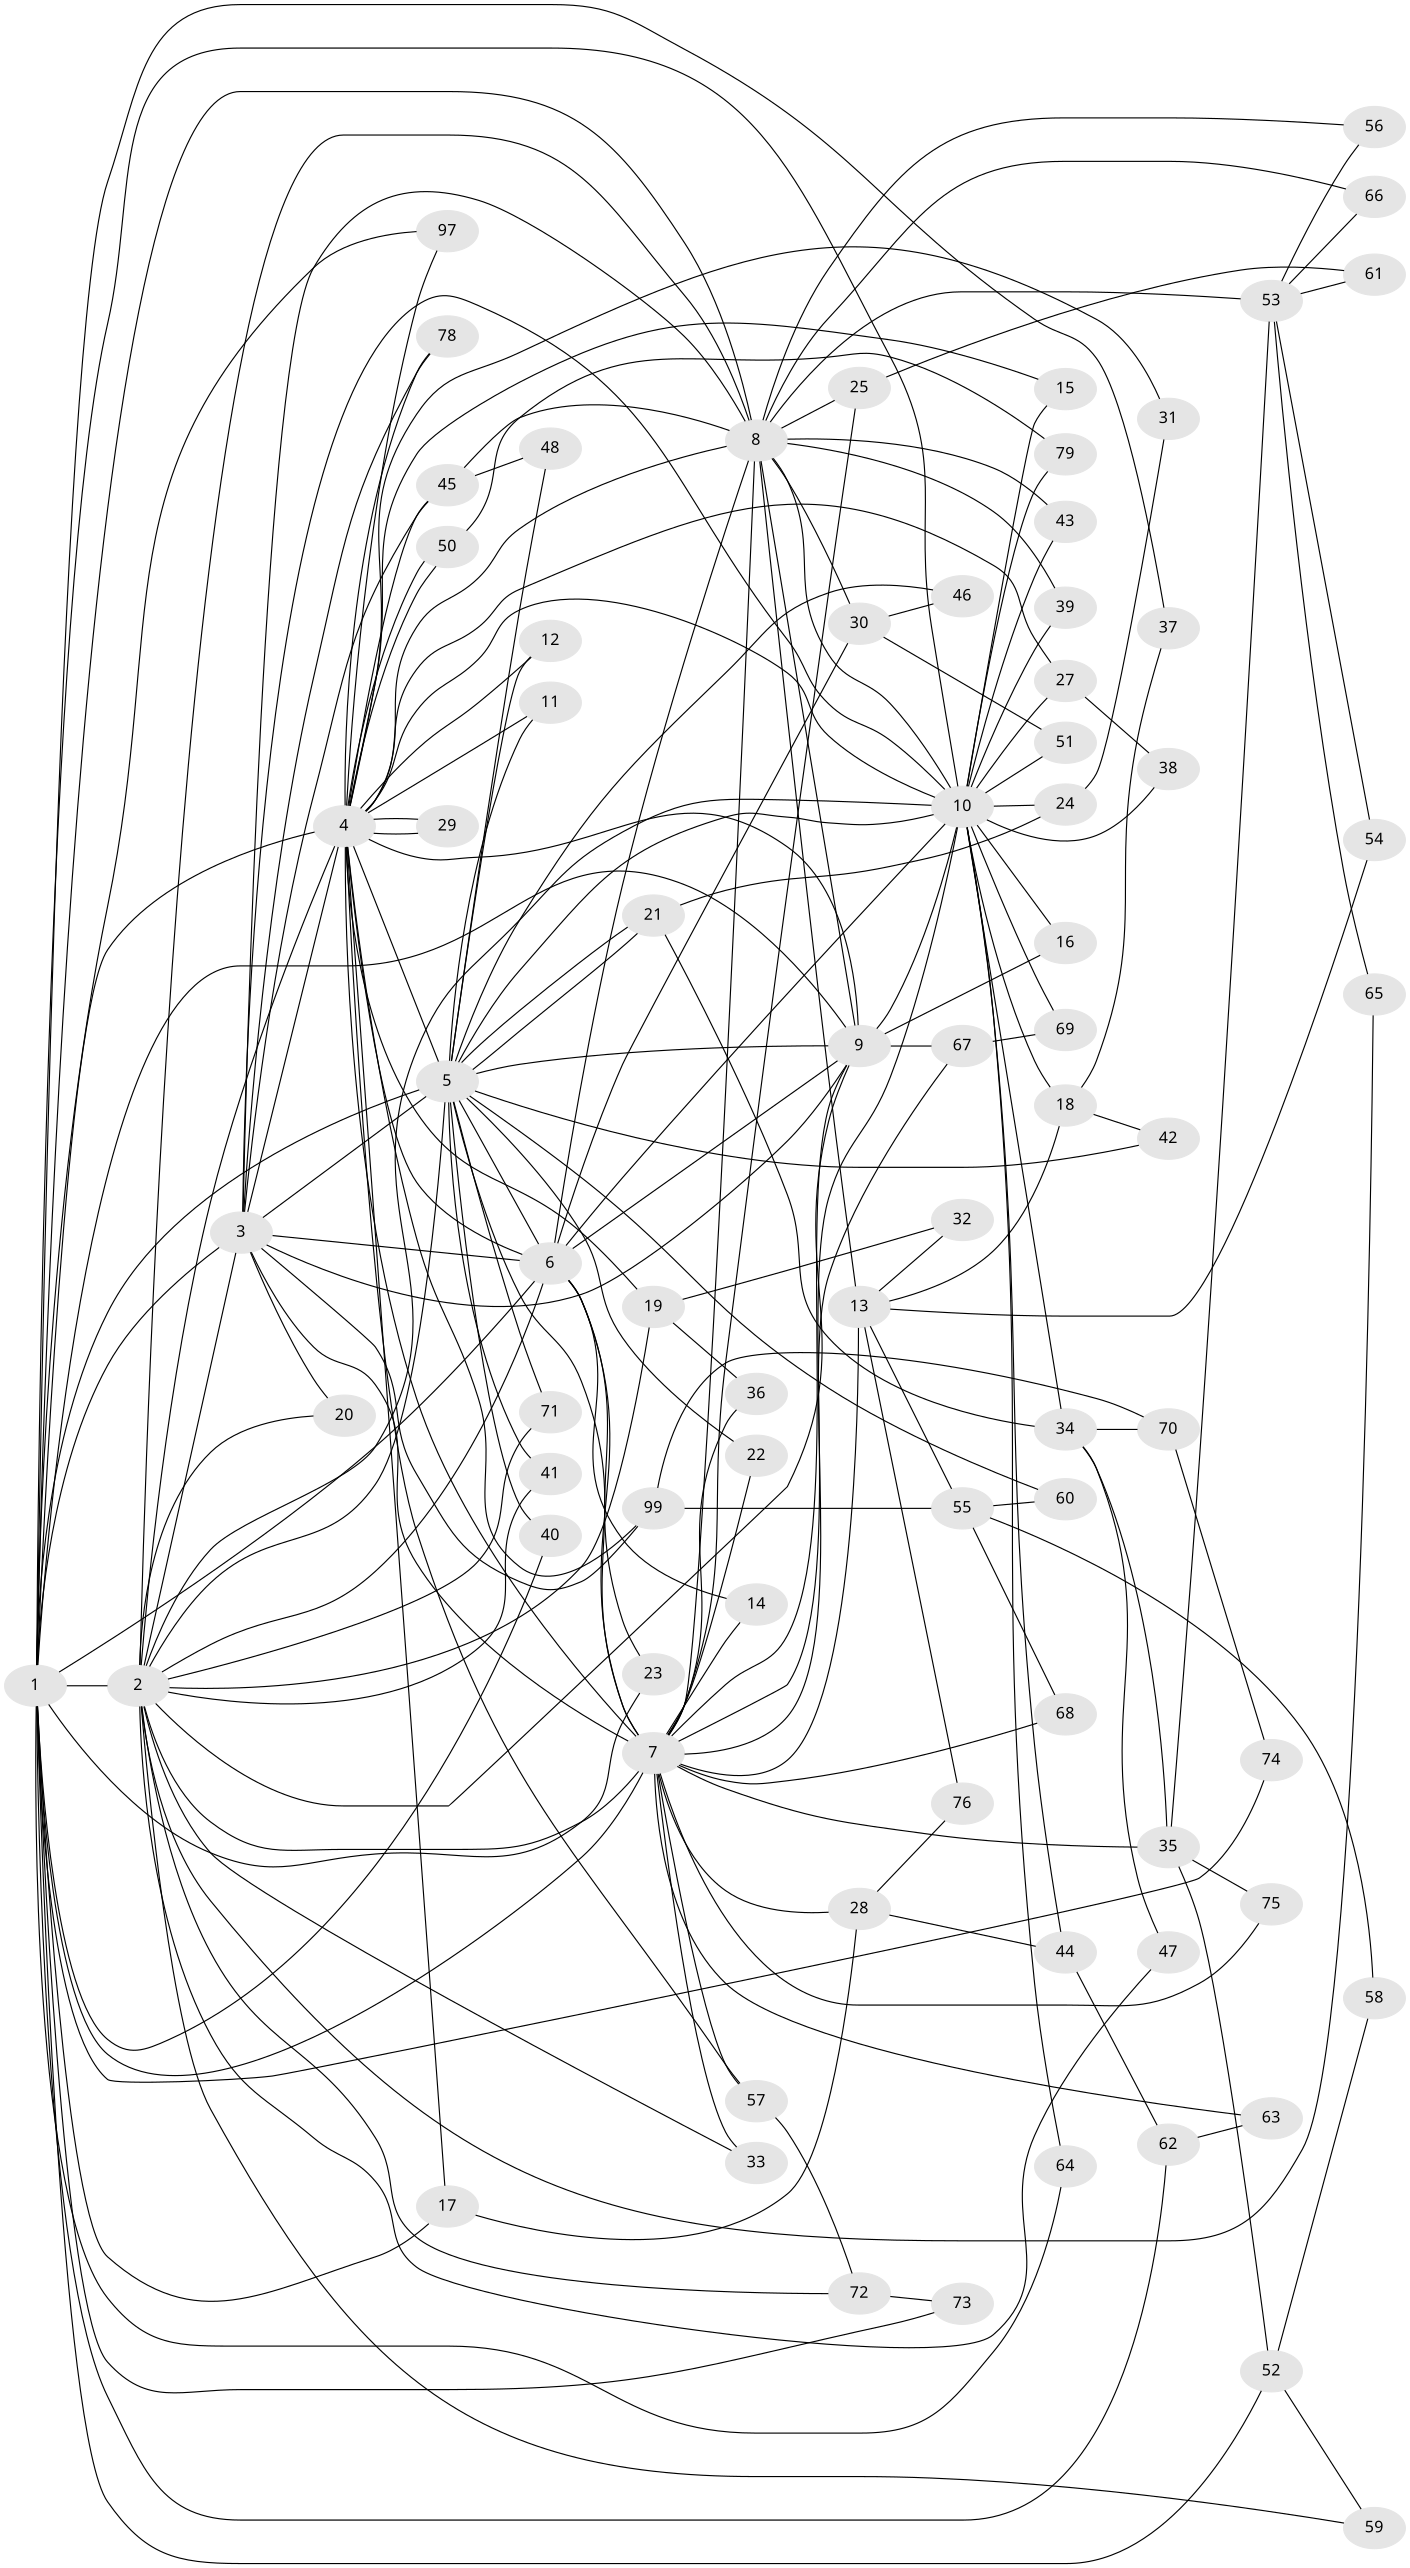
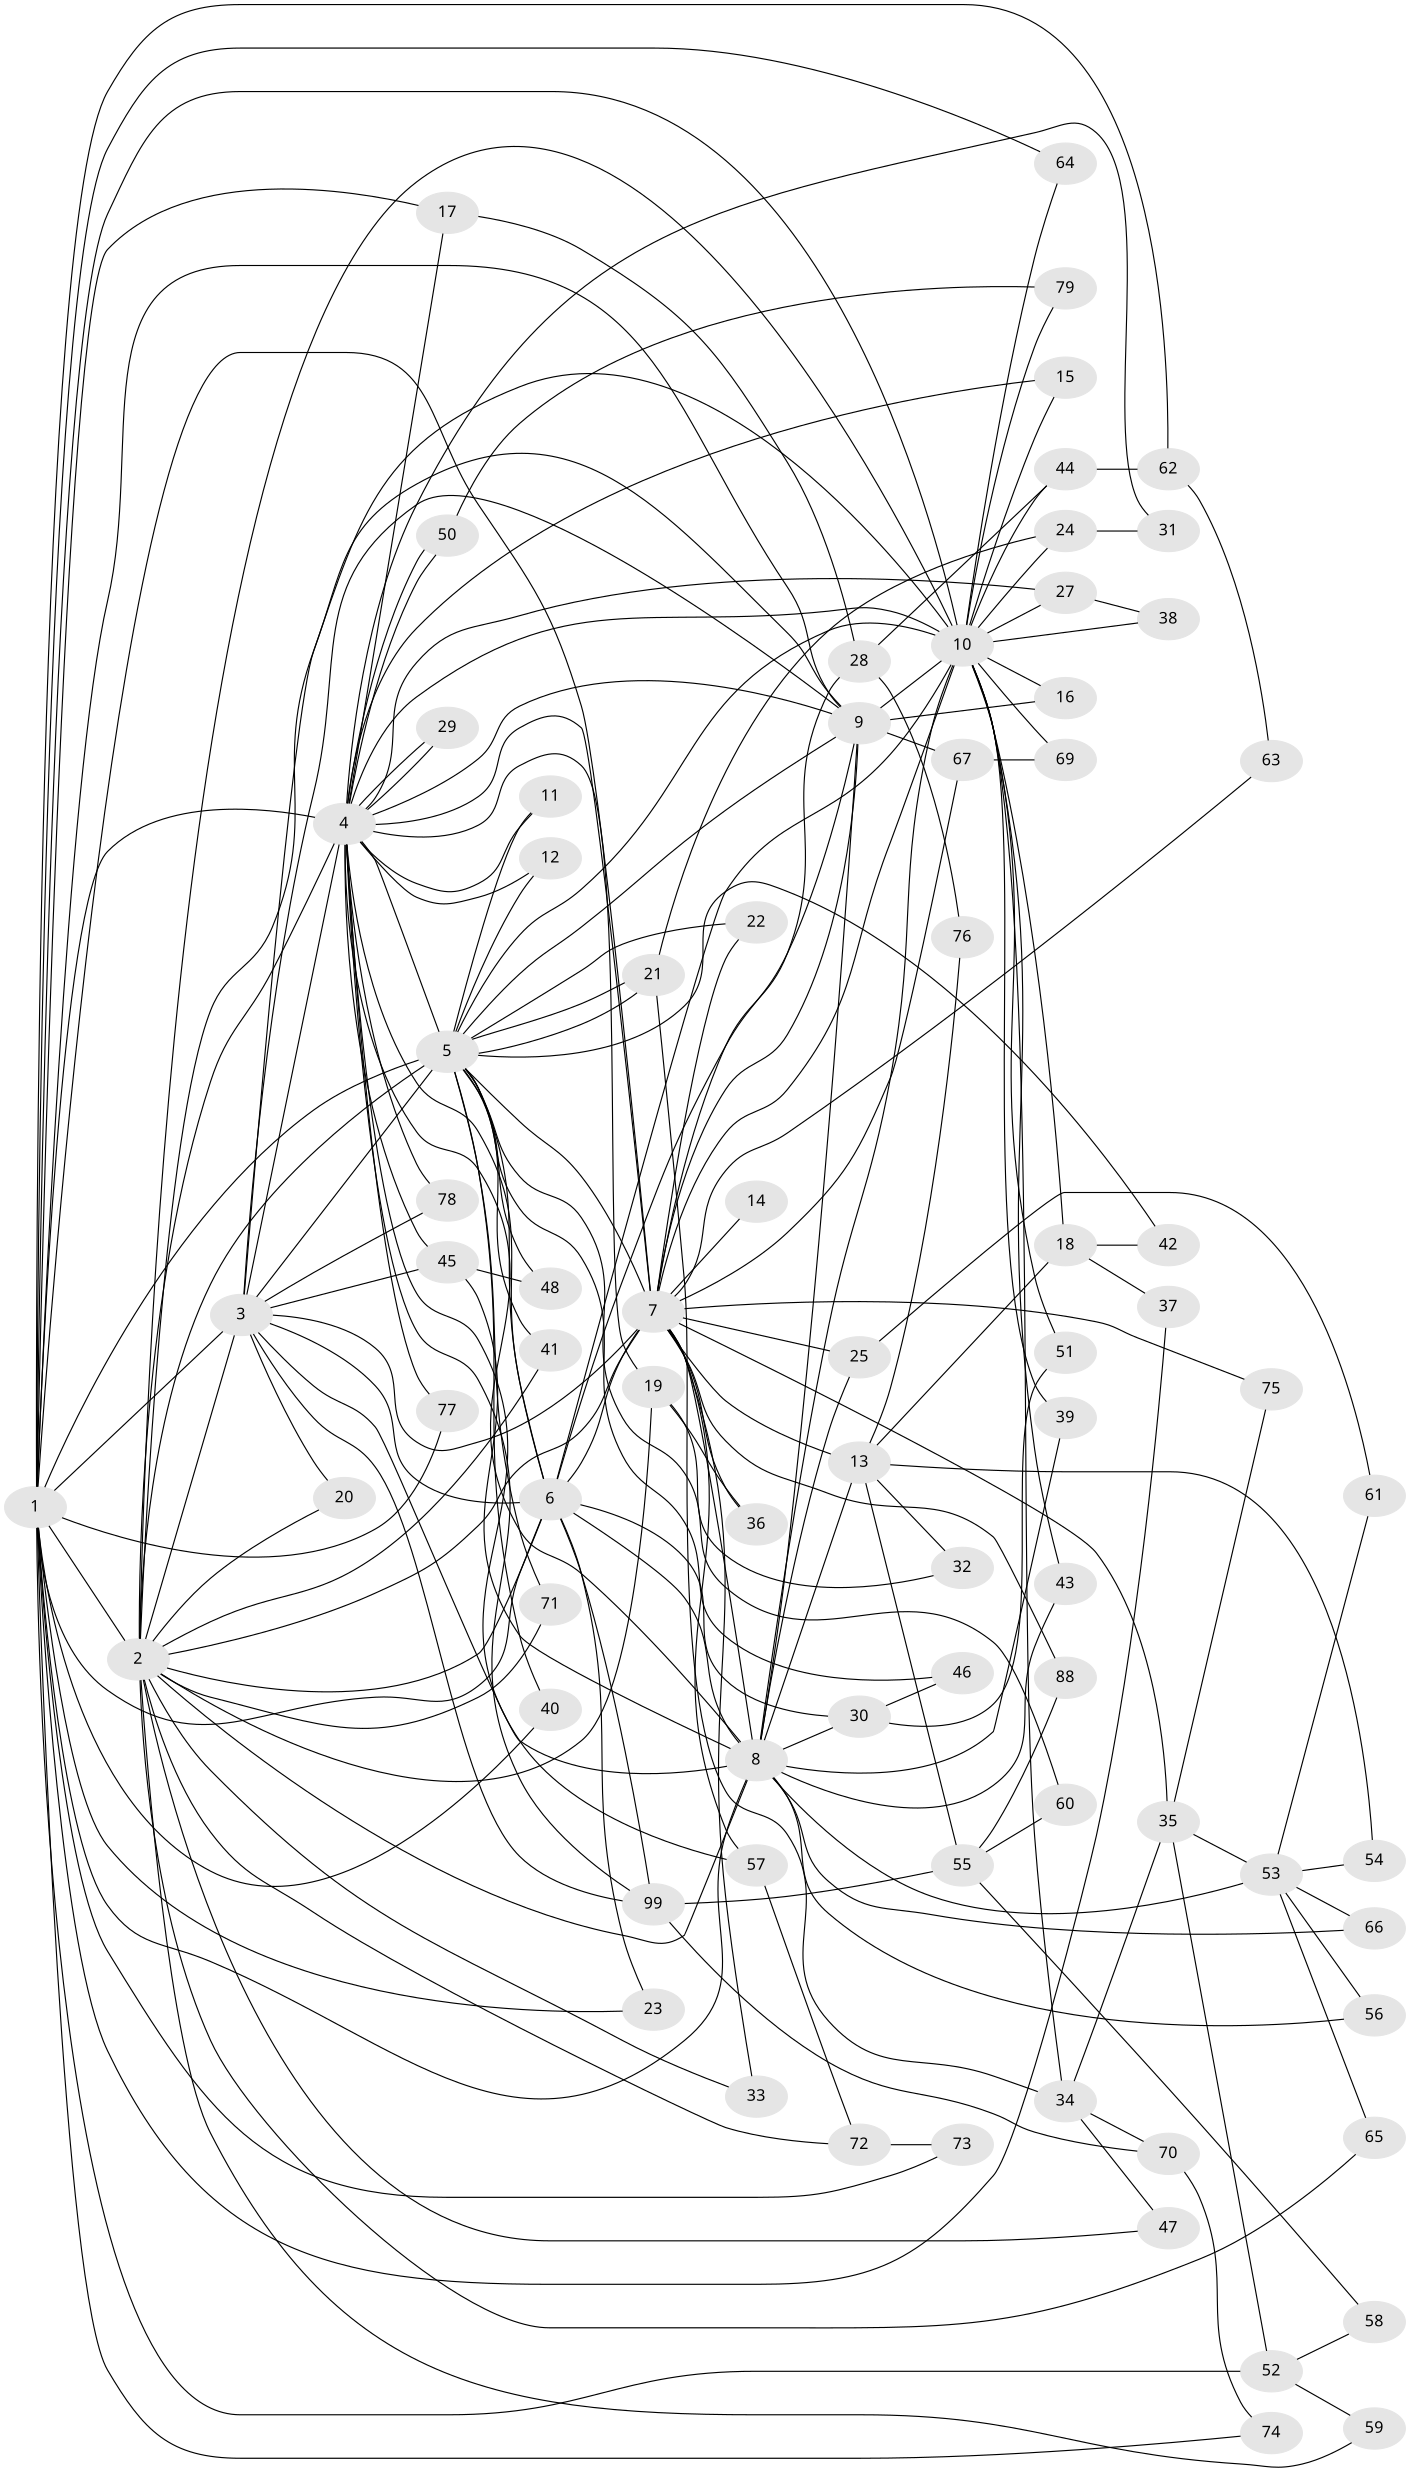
node "97": label "97" -> "77"
edge "6" -- "14": now "6" -- "99"
node "68": label "68" -> "88"
